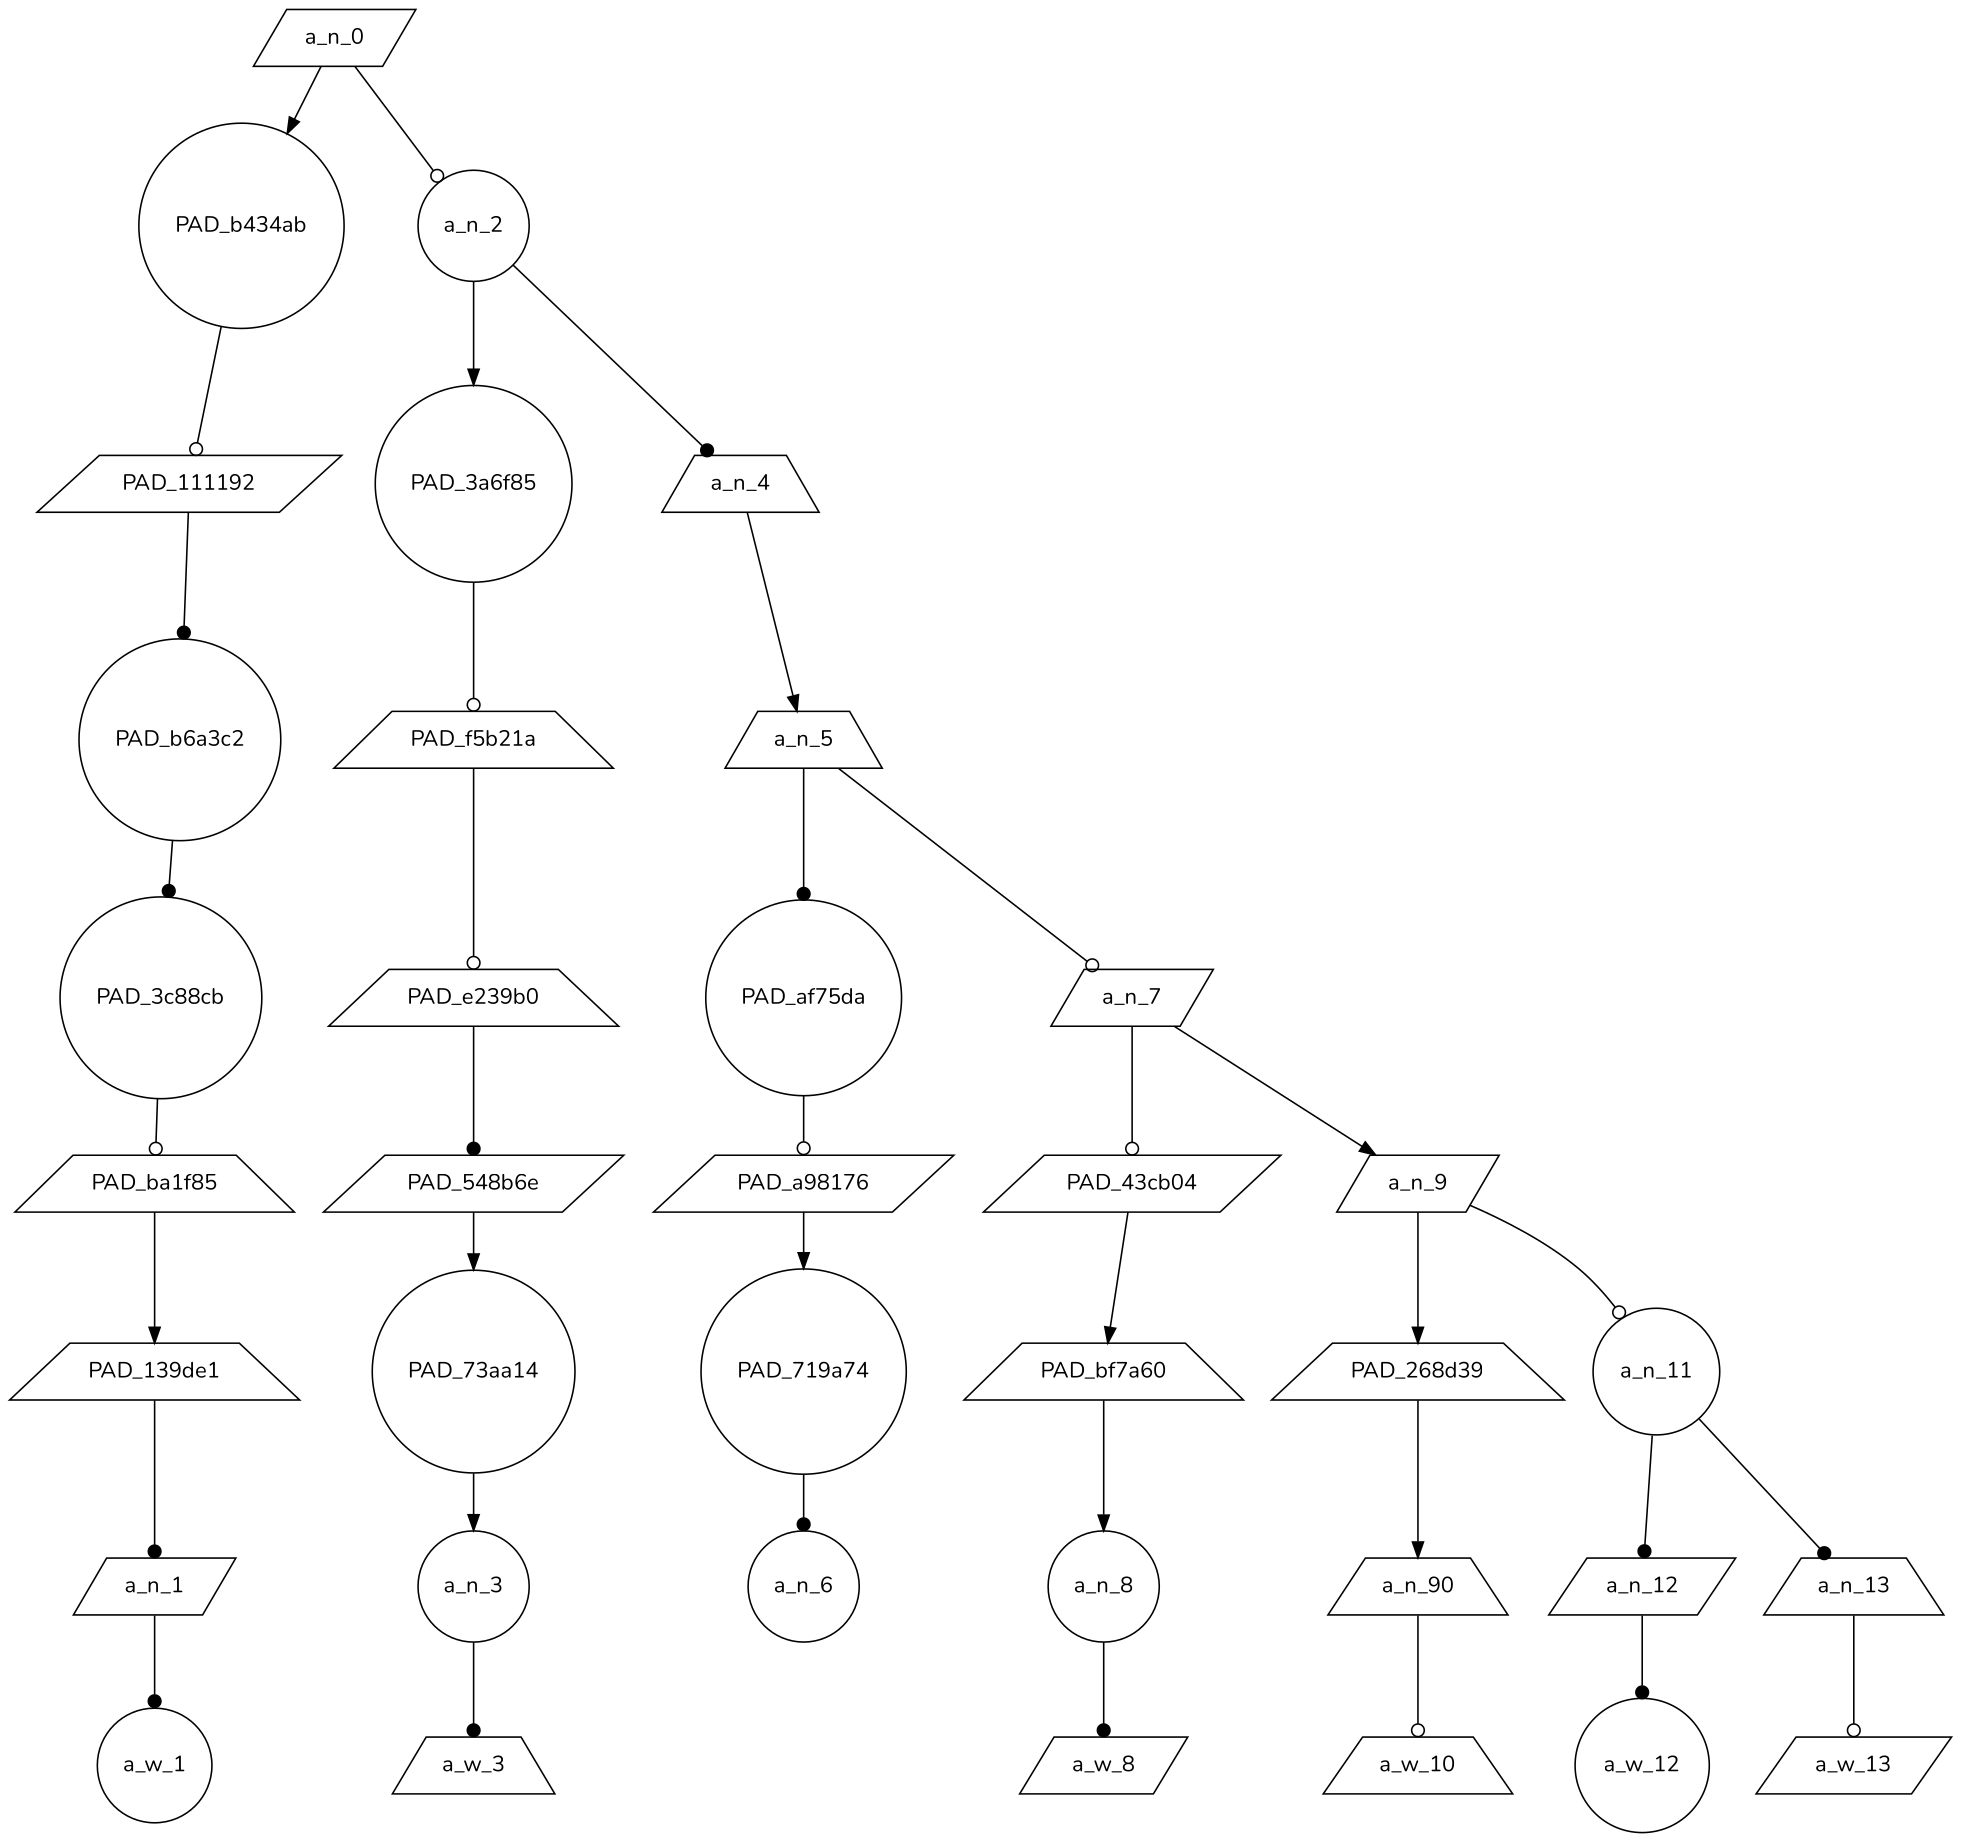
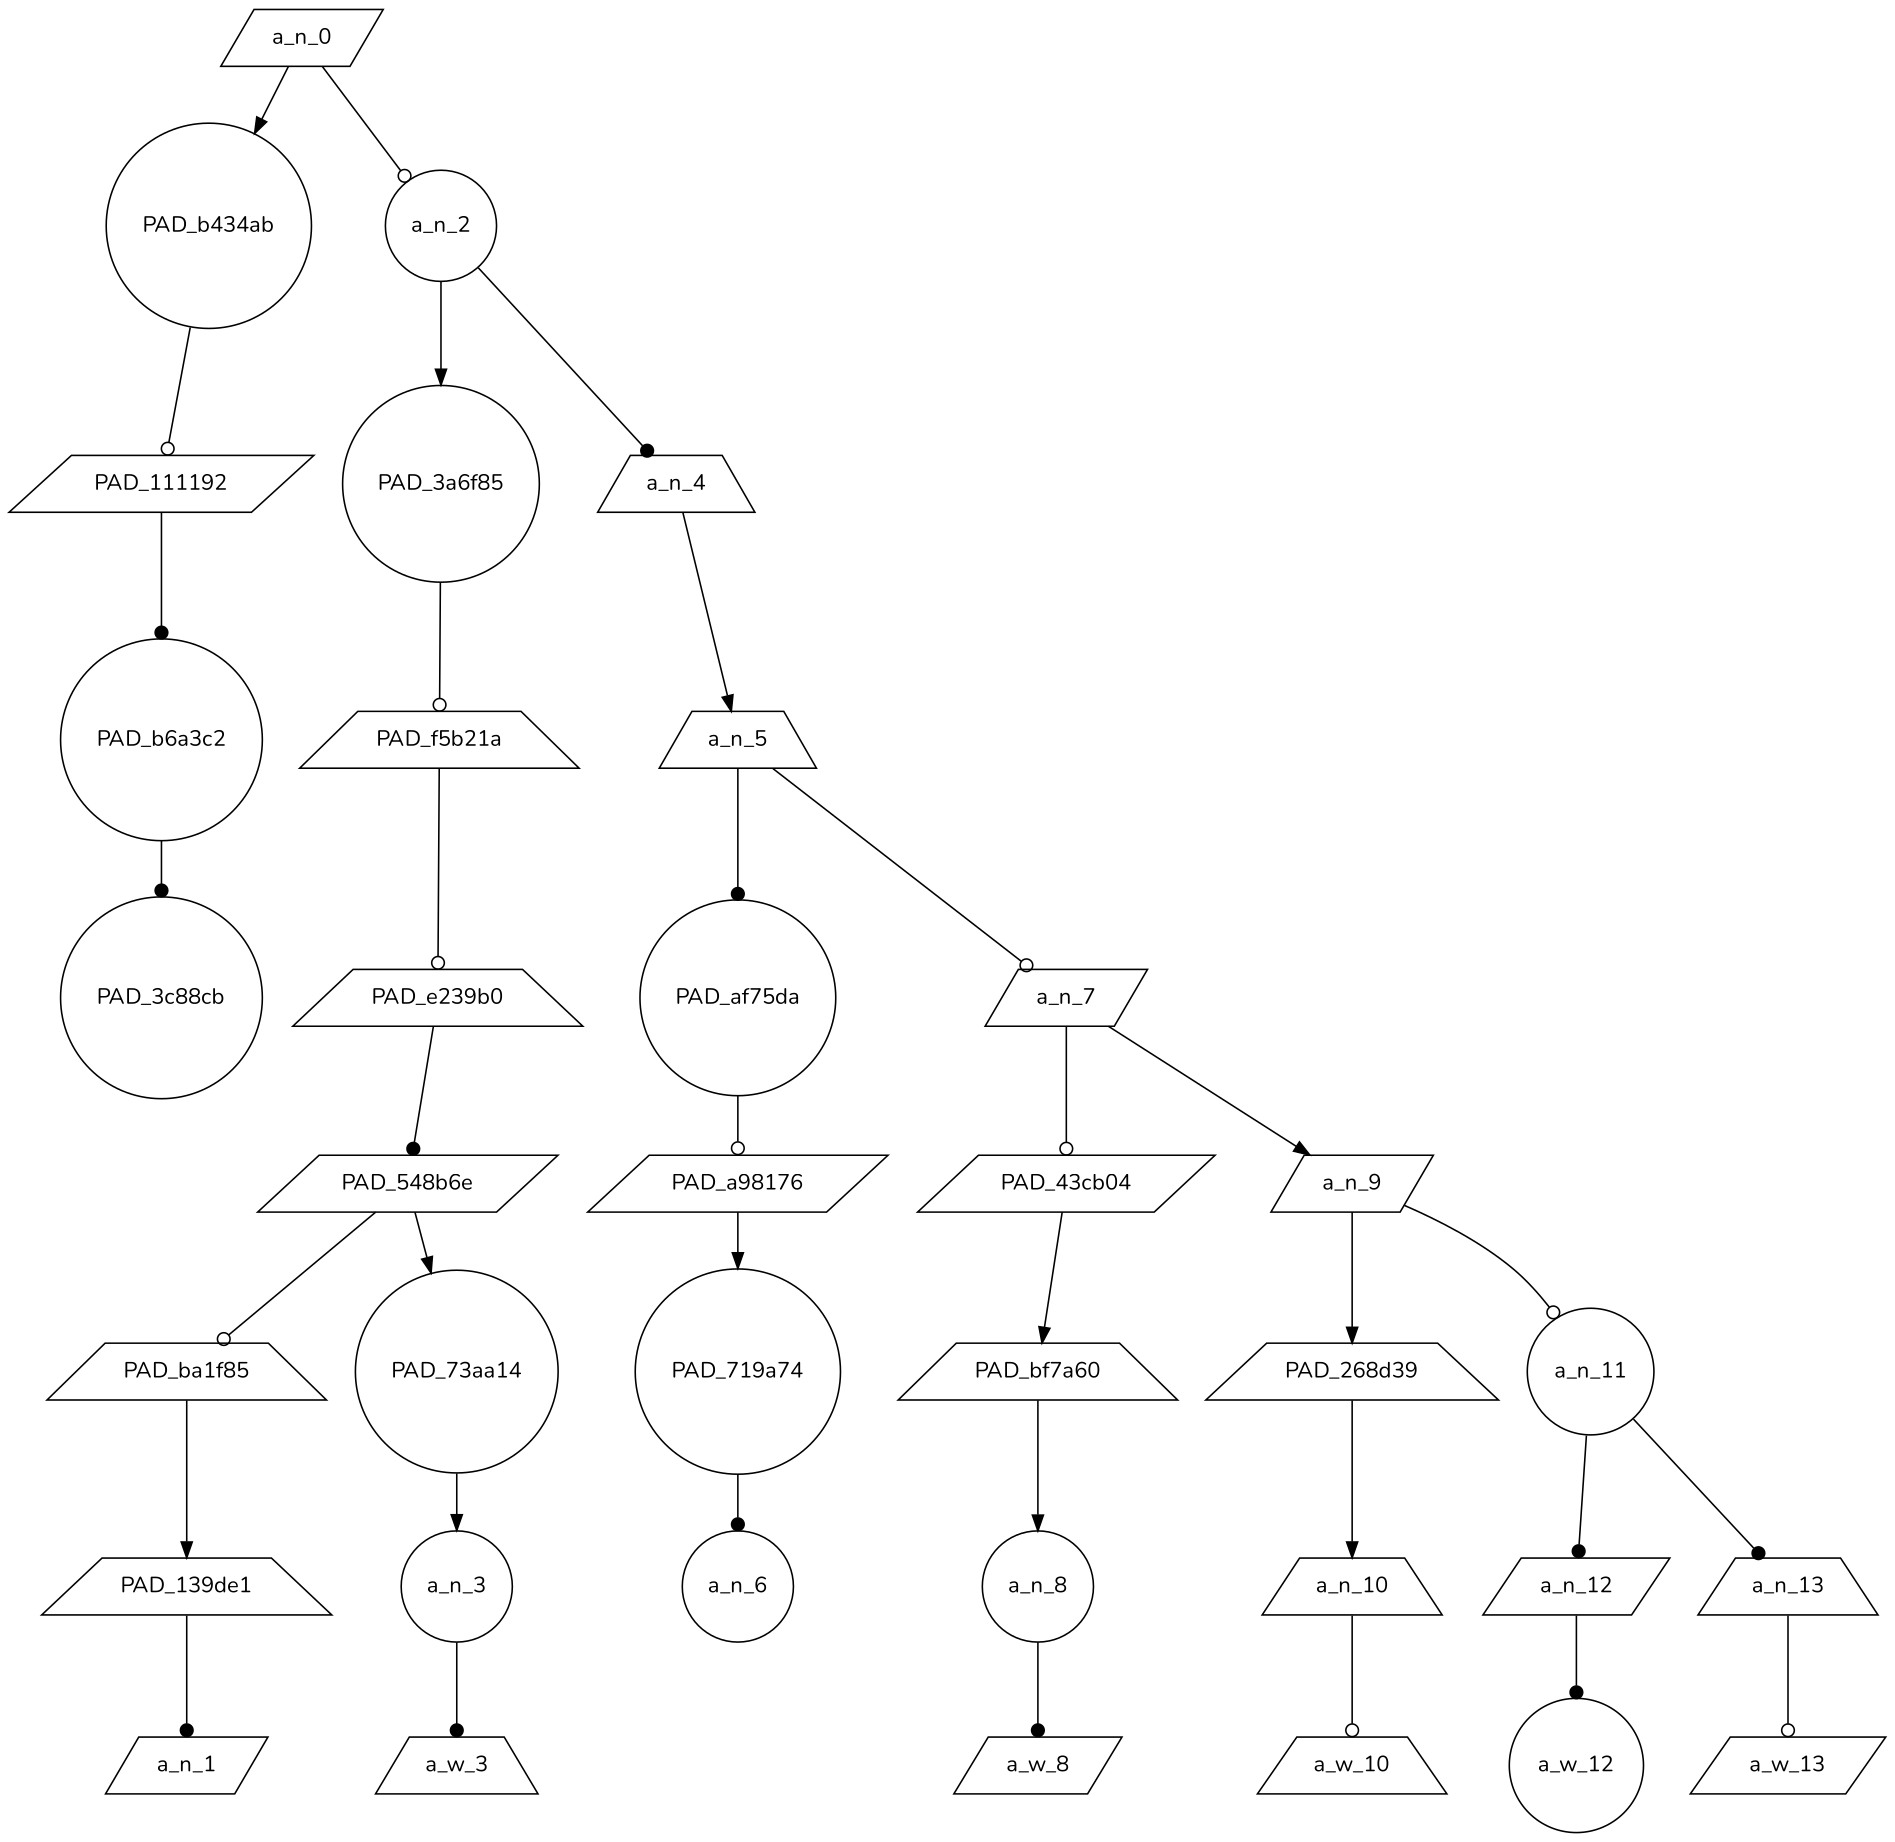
edge "PAD_3c88cb" -> "PAD_ba1f85": now "PAD_548b6e" -> "PAD_ba1f85"
node "a_n_90": label "a_n_90" -> "a_n_10"
node "a_w_1": removed
